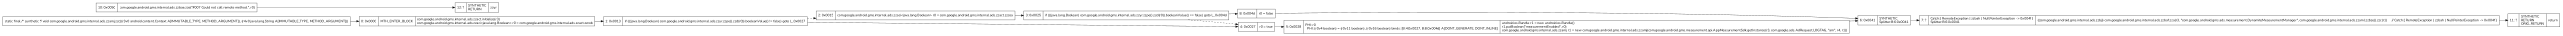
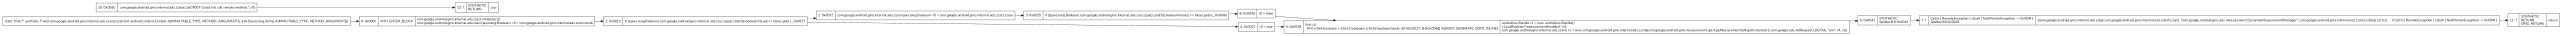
edge "8: 0x004d" -> "6: 0x0041": now "8: 0x004d" -> "5: 0x0028"
edge "3: 0x0025" -> "4: 0x0027": removed
